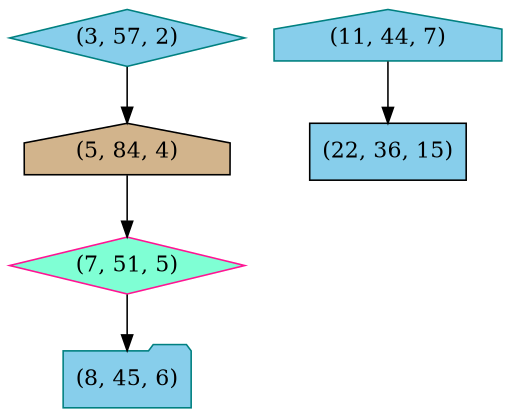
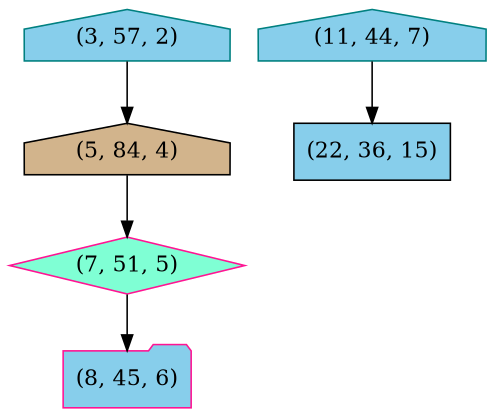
node "(3, 57, 2)": shape diamond -> house
node "(8, 45, 6)": color teal -> deeppink
